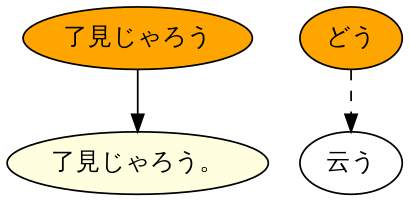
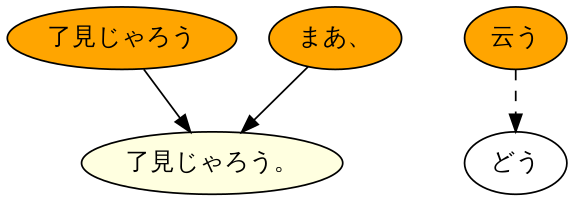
node "まあ、": added
node "どう": fillcolor orange -> white
edge "どう" -> "云う": reversed
node "云う": fillcolor white -> orange
